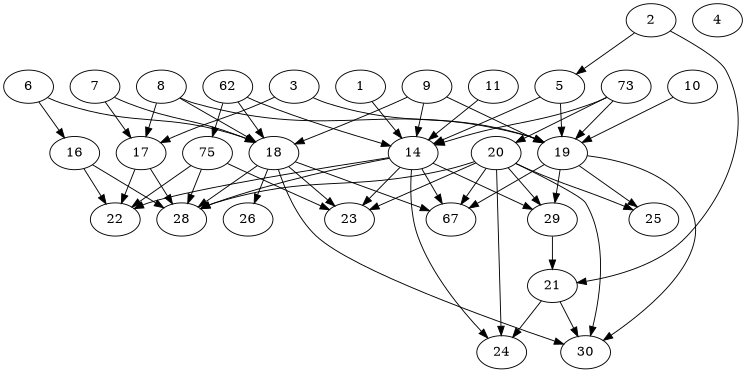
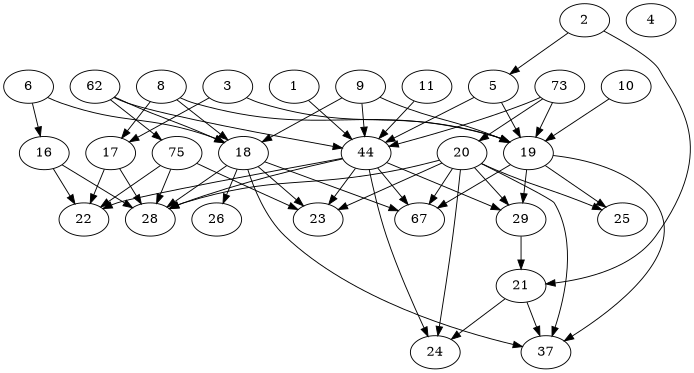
node "7": removed
node "14": label "14" -> "44"
node "30": label "30" -> "37"
